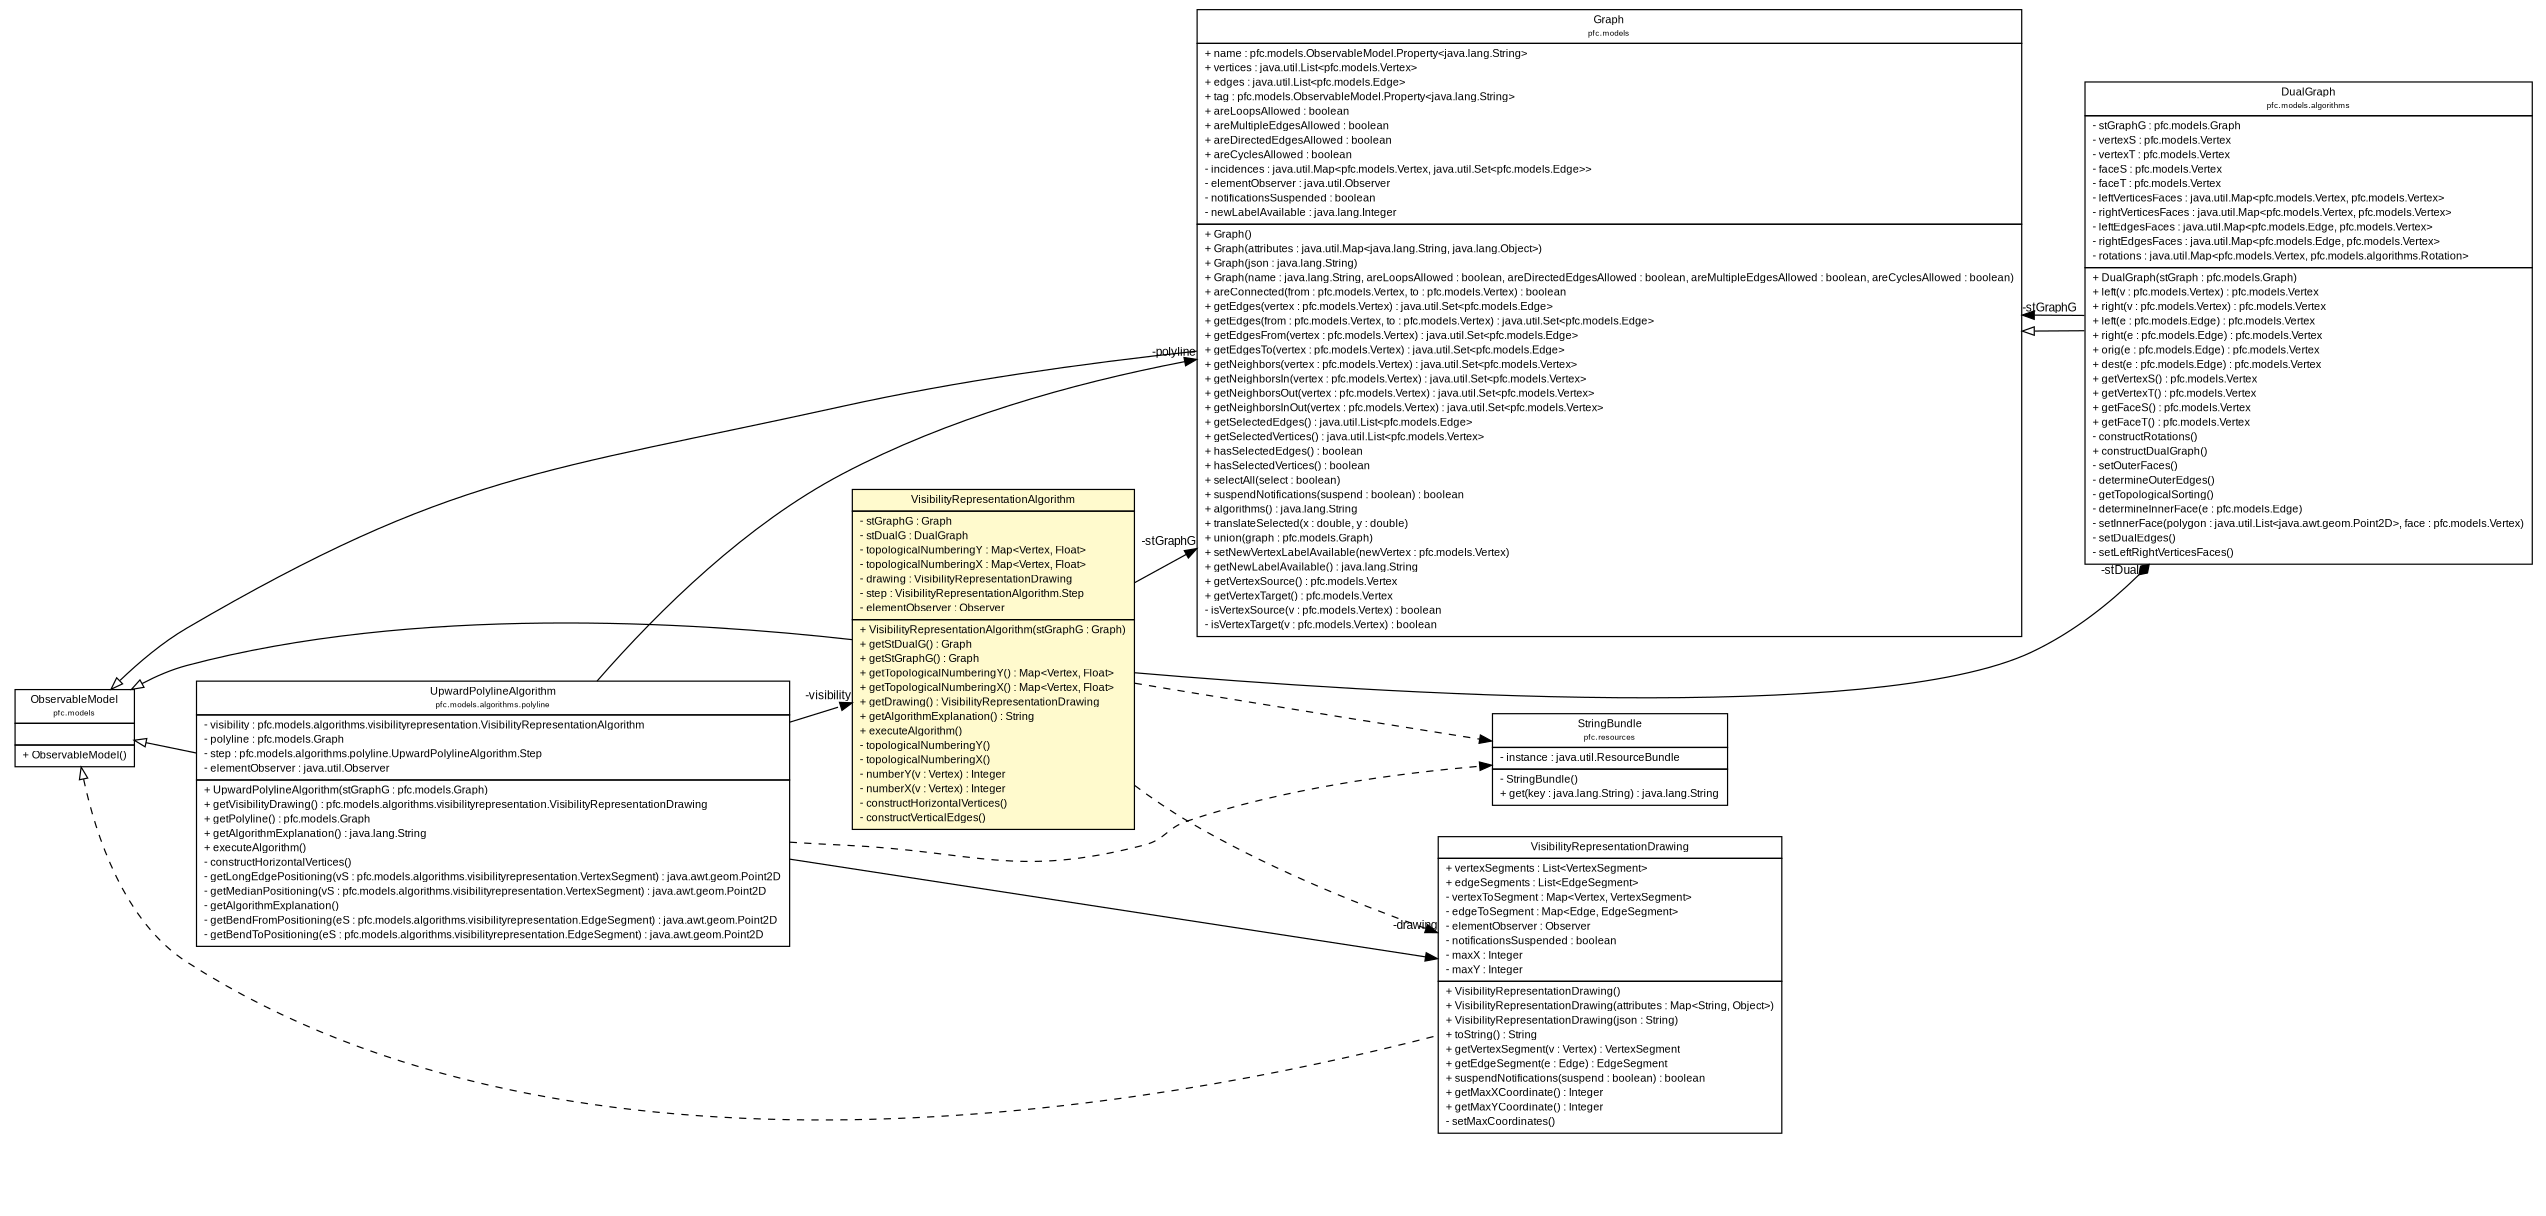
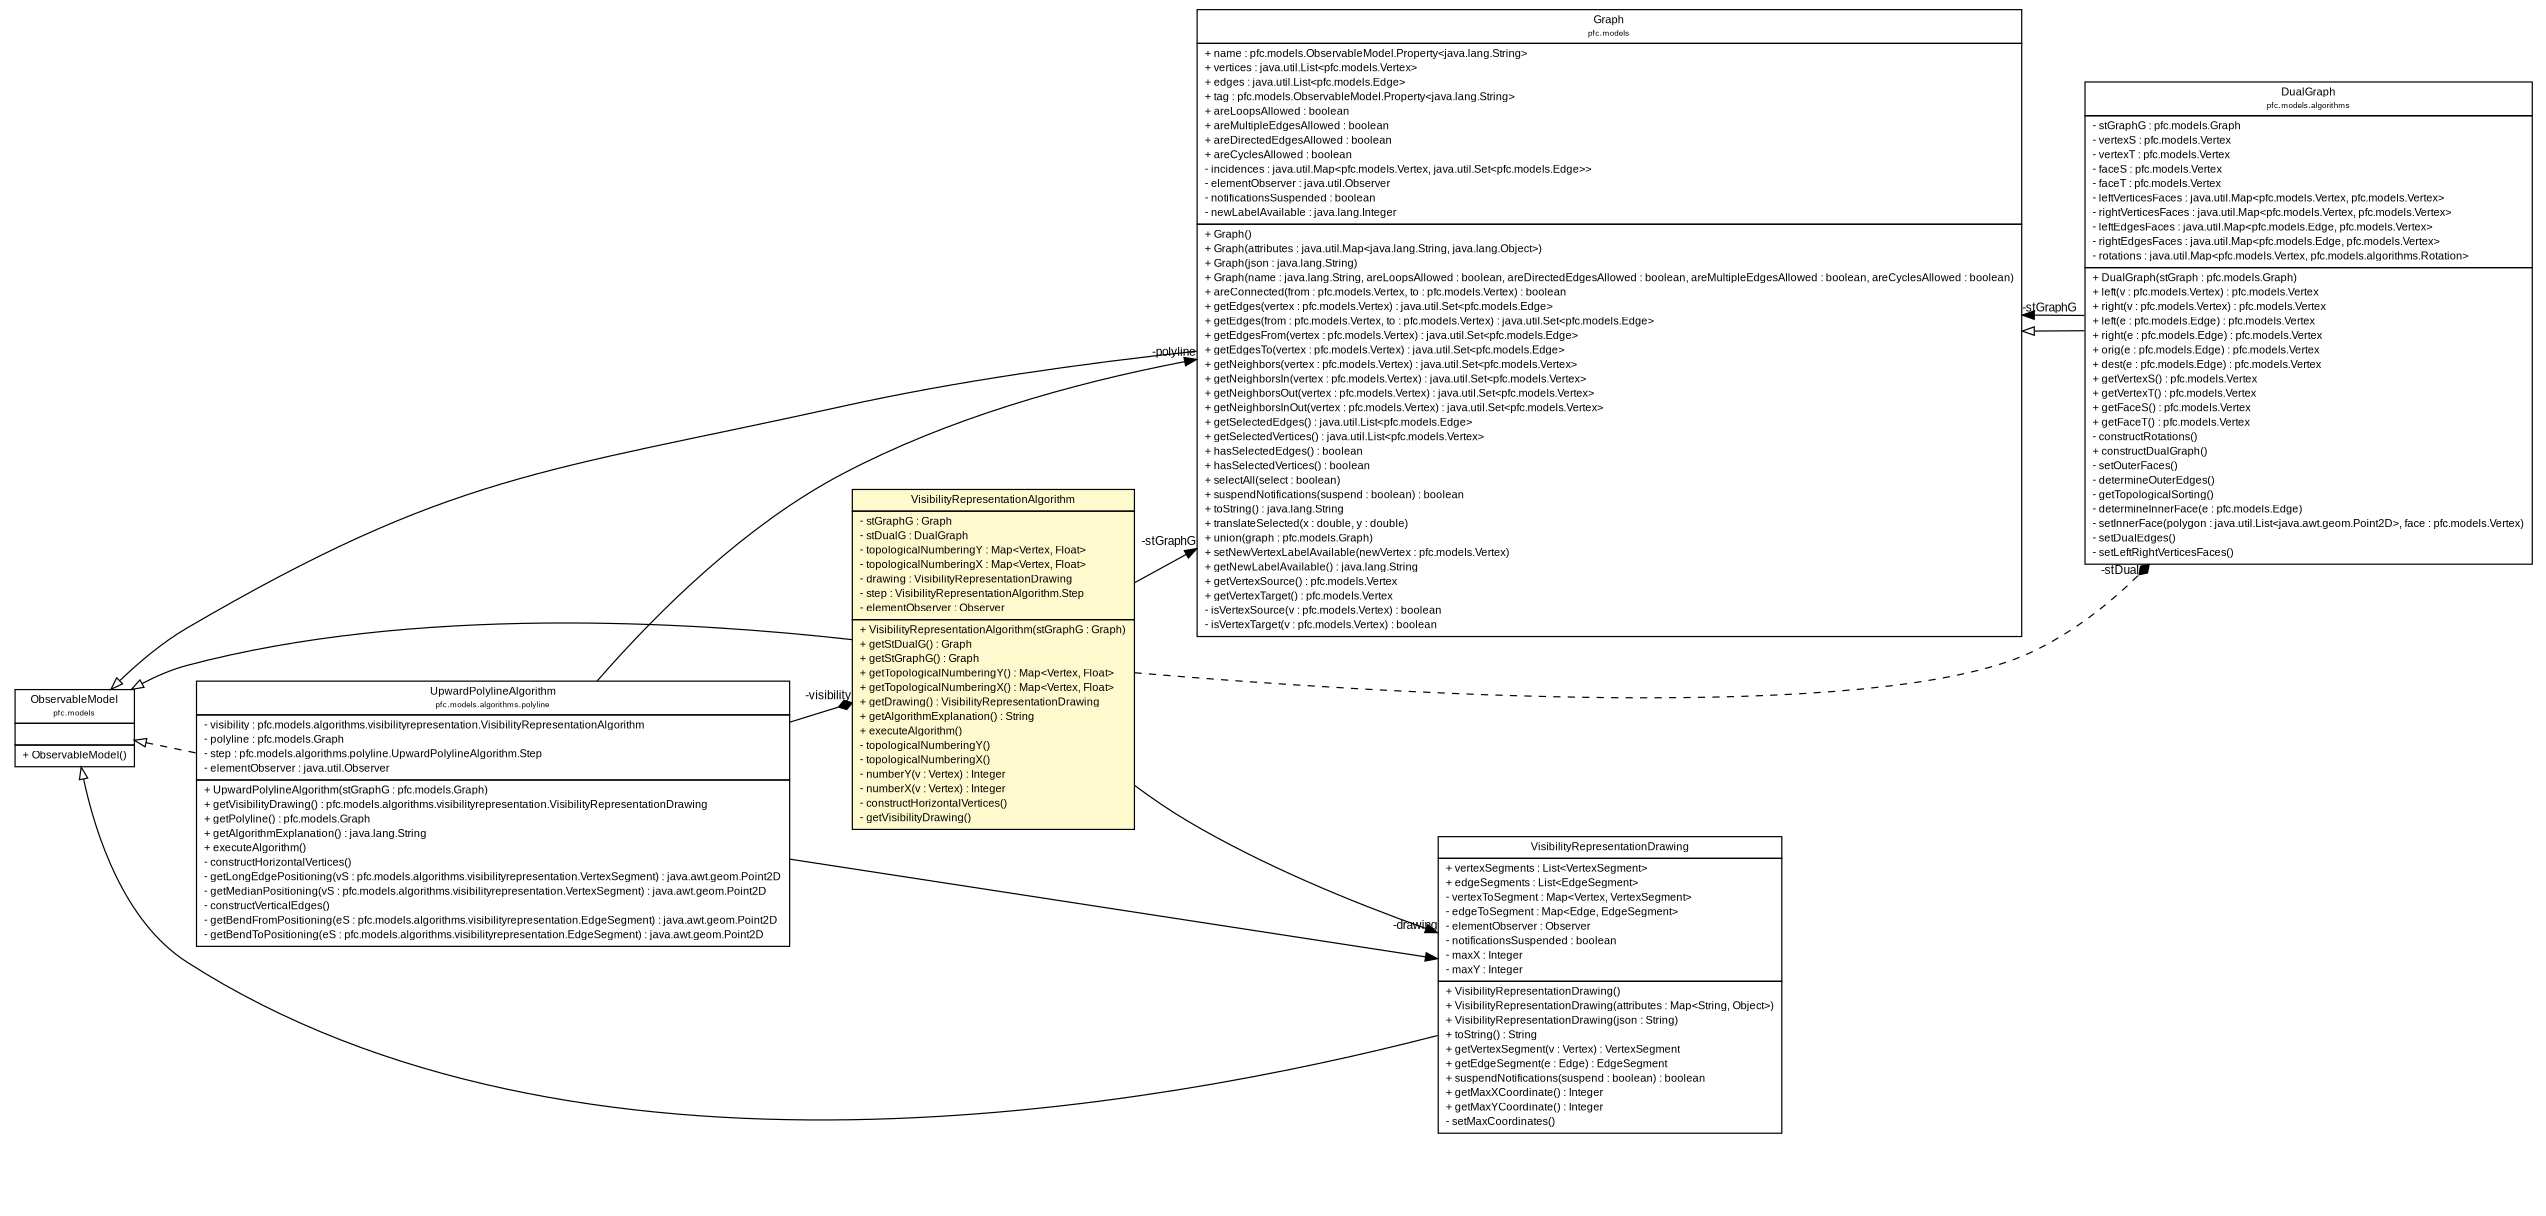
node "Graph": text "+ algorithms() : java.lang.String" -> "+ toString() : java.lang.String"
edge "VisibilityRepresentationAlgorithm" -> "DualGraph": style solid -> dashed
edge "UpwardPolylineAlgorithm" -> "VisibilityRepresentationAlgorithm": arrowhead normal -> diamond
edge "UpwardPolylineAlgorithm" -> "ObservableModel": style solid -> dashed
node "StringBundle": removed
node "VisibilityRepresentationAlgorithm": text "- constructVerticalEdges()" -> "- getVisibilityDrawing()"
edge "VisibilityRepresentationAlgorithm" -> "VisibilityRepresentationDrawing": style dashed -> solid
node "UpwardPolylineAlgorithm": text "- getAlgorithmExplanation()" -> "- constructVerticalEdges()"
edge "VisibilityRepresentationDrawing" -> "ObservableModel": style dashed -> solid
